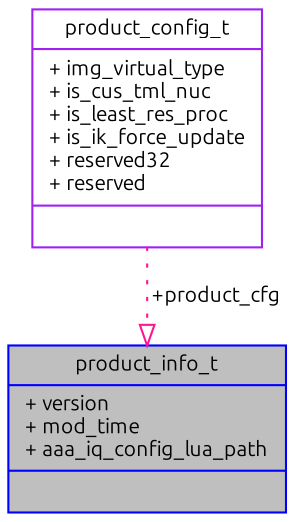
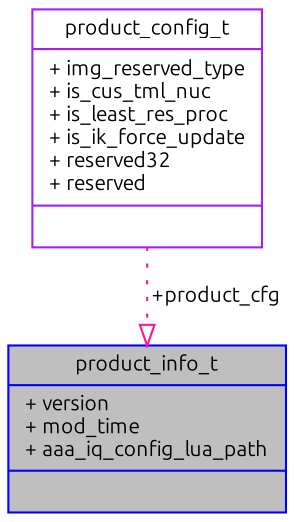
node "product_config_t": text "+ img_virtual_type" -> "+ img_reserved_type"
